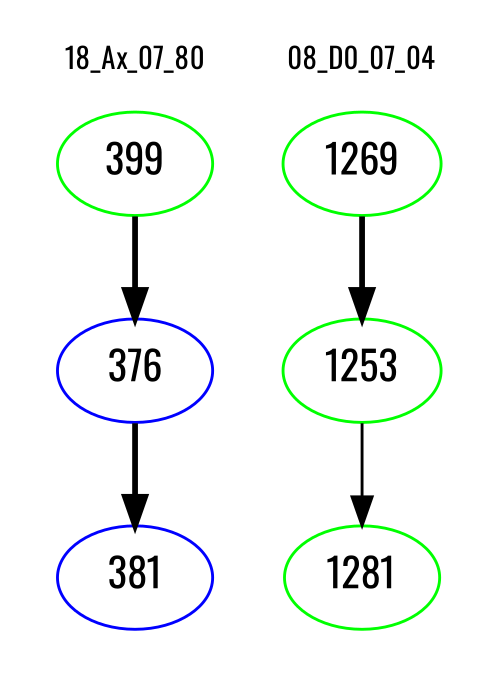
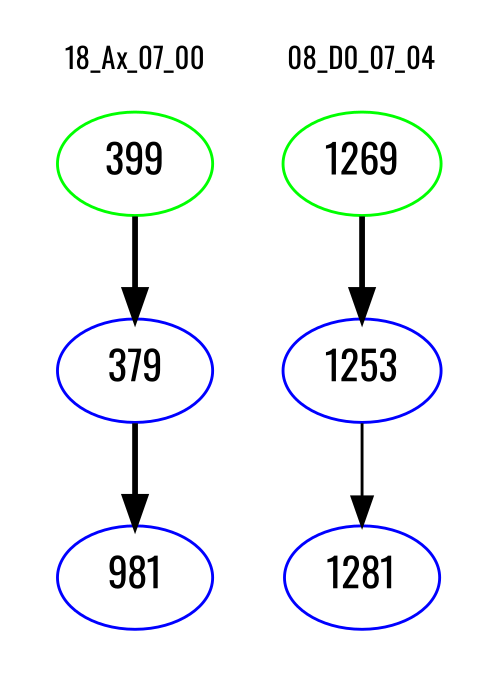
cluster "18_Ax_07_80": label "18_Ax_07_80" -> "18_Ax_07_00"
node "376": label "376" -> "379"
node "1253": color green -> blue
node "381": label "381" -> "981"
node "1281": color green -> blue
